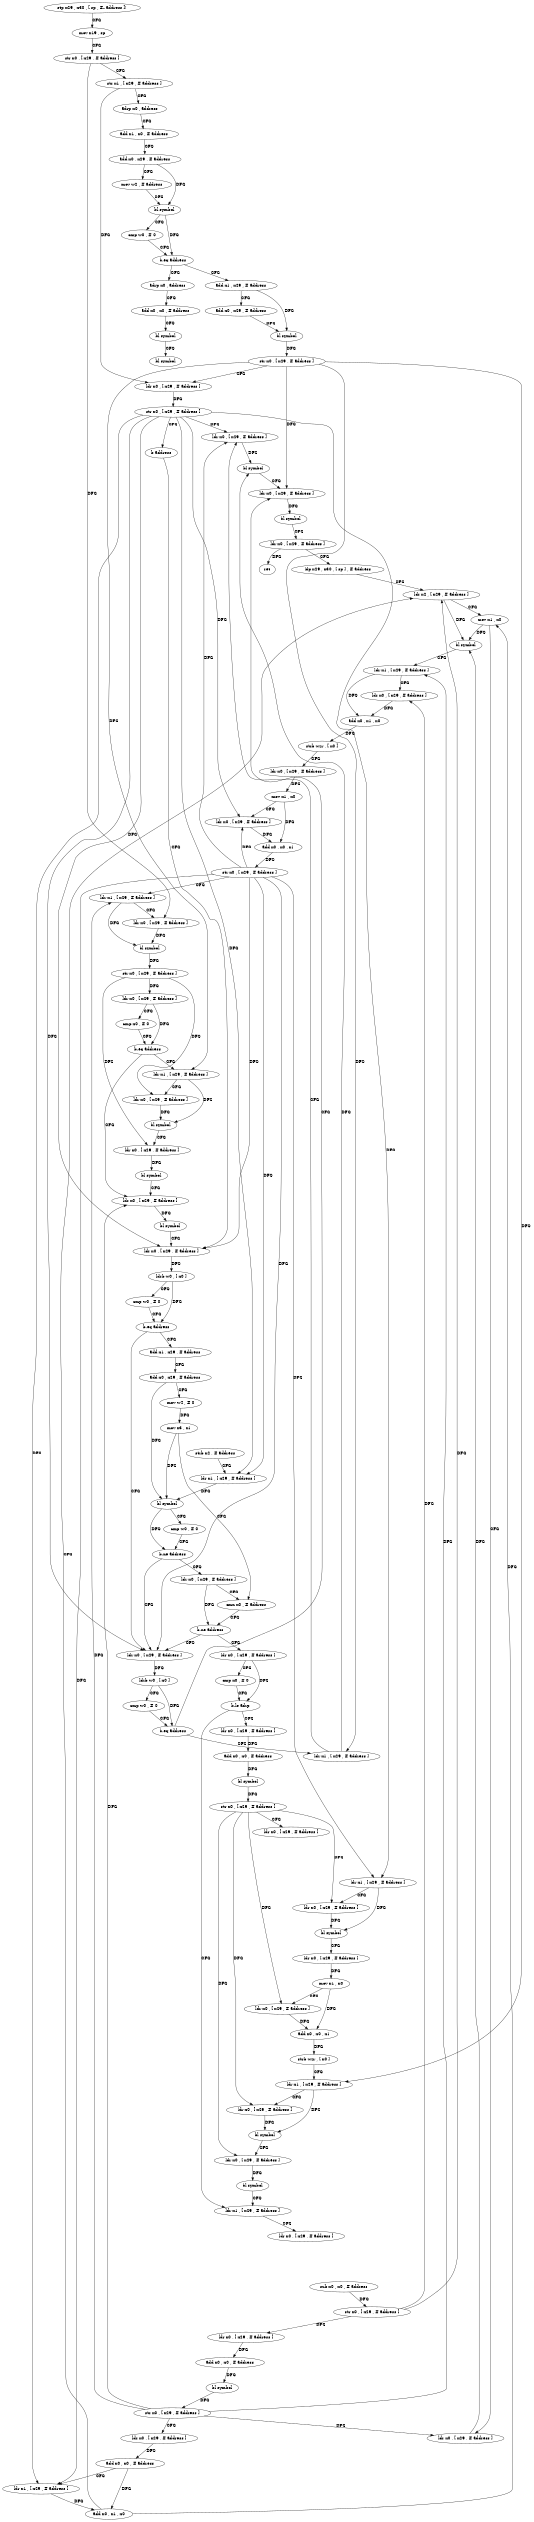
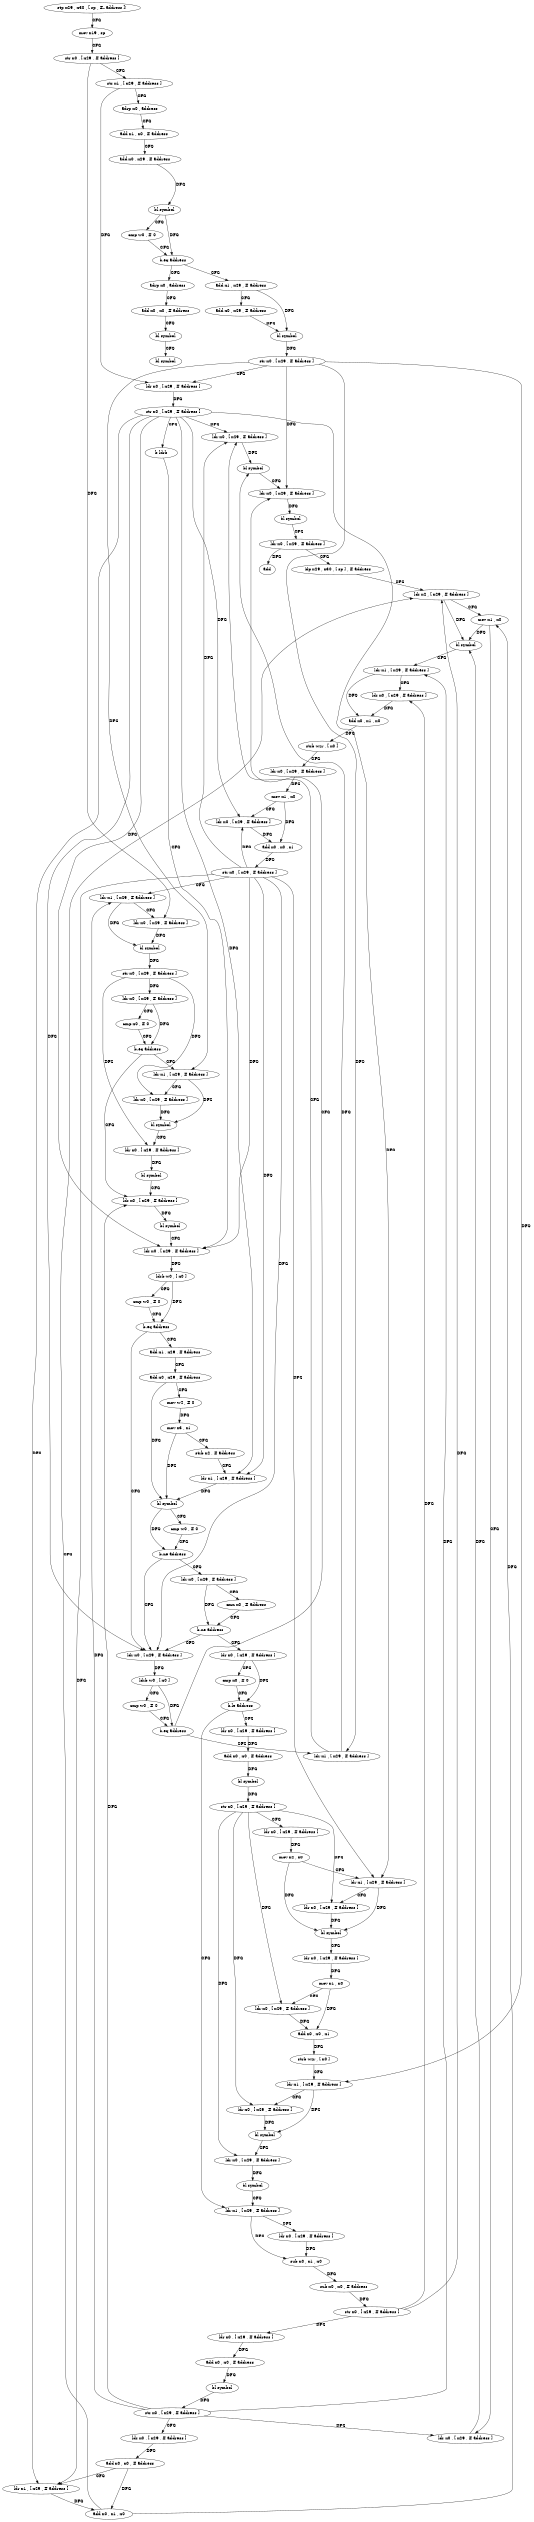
node "mov w2 , # address": removed
node "b address": label "b address" -> "b ldrb"
node "ret": label "ret" -> "add"
edge "mov x3 , x1" -> "cmn x0 , # address": now "mov x3 , x1" -> "strb x2 , # address"
node "b.le adrp": label "b.le adrp" -> "b.le address"
node "mov x2 , x0": added
node "sub x0 , x1 , x0": added
